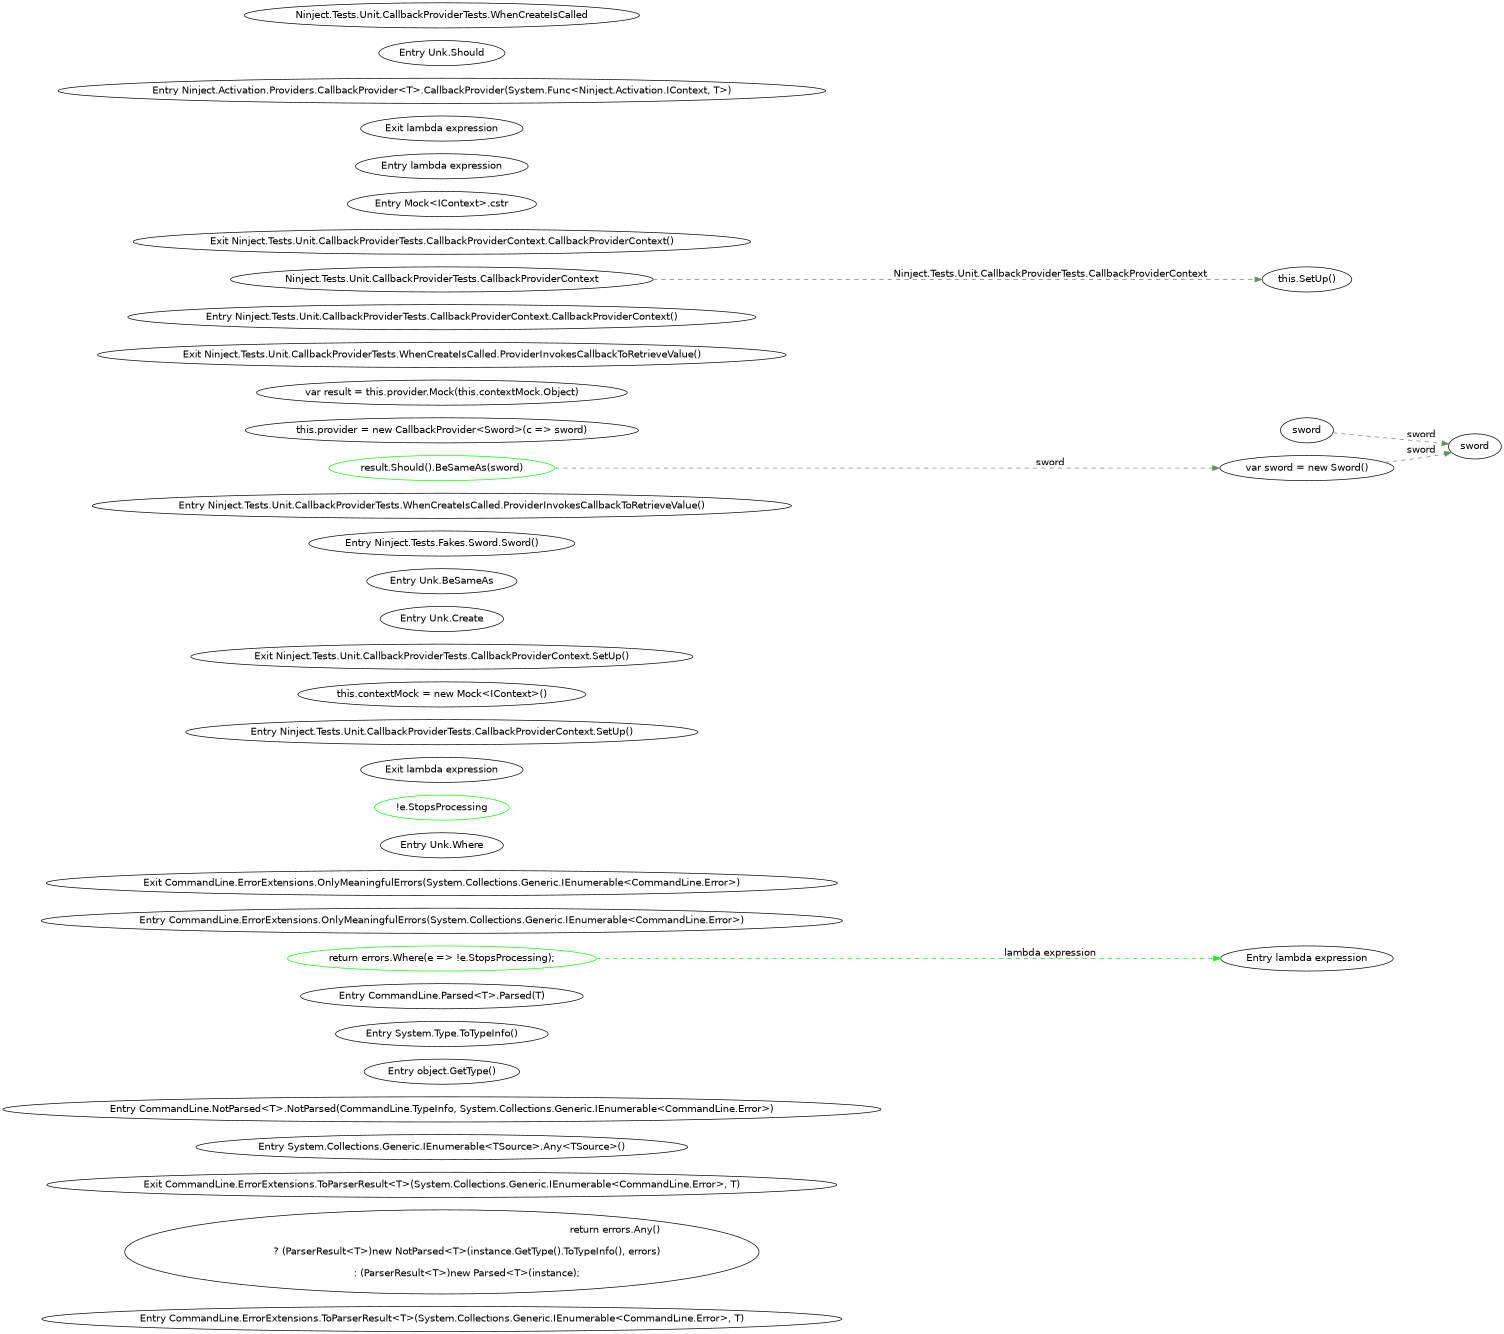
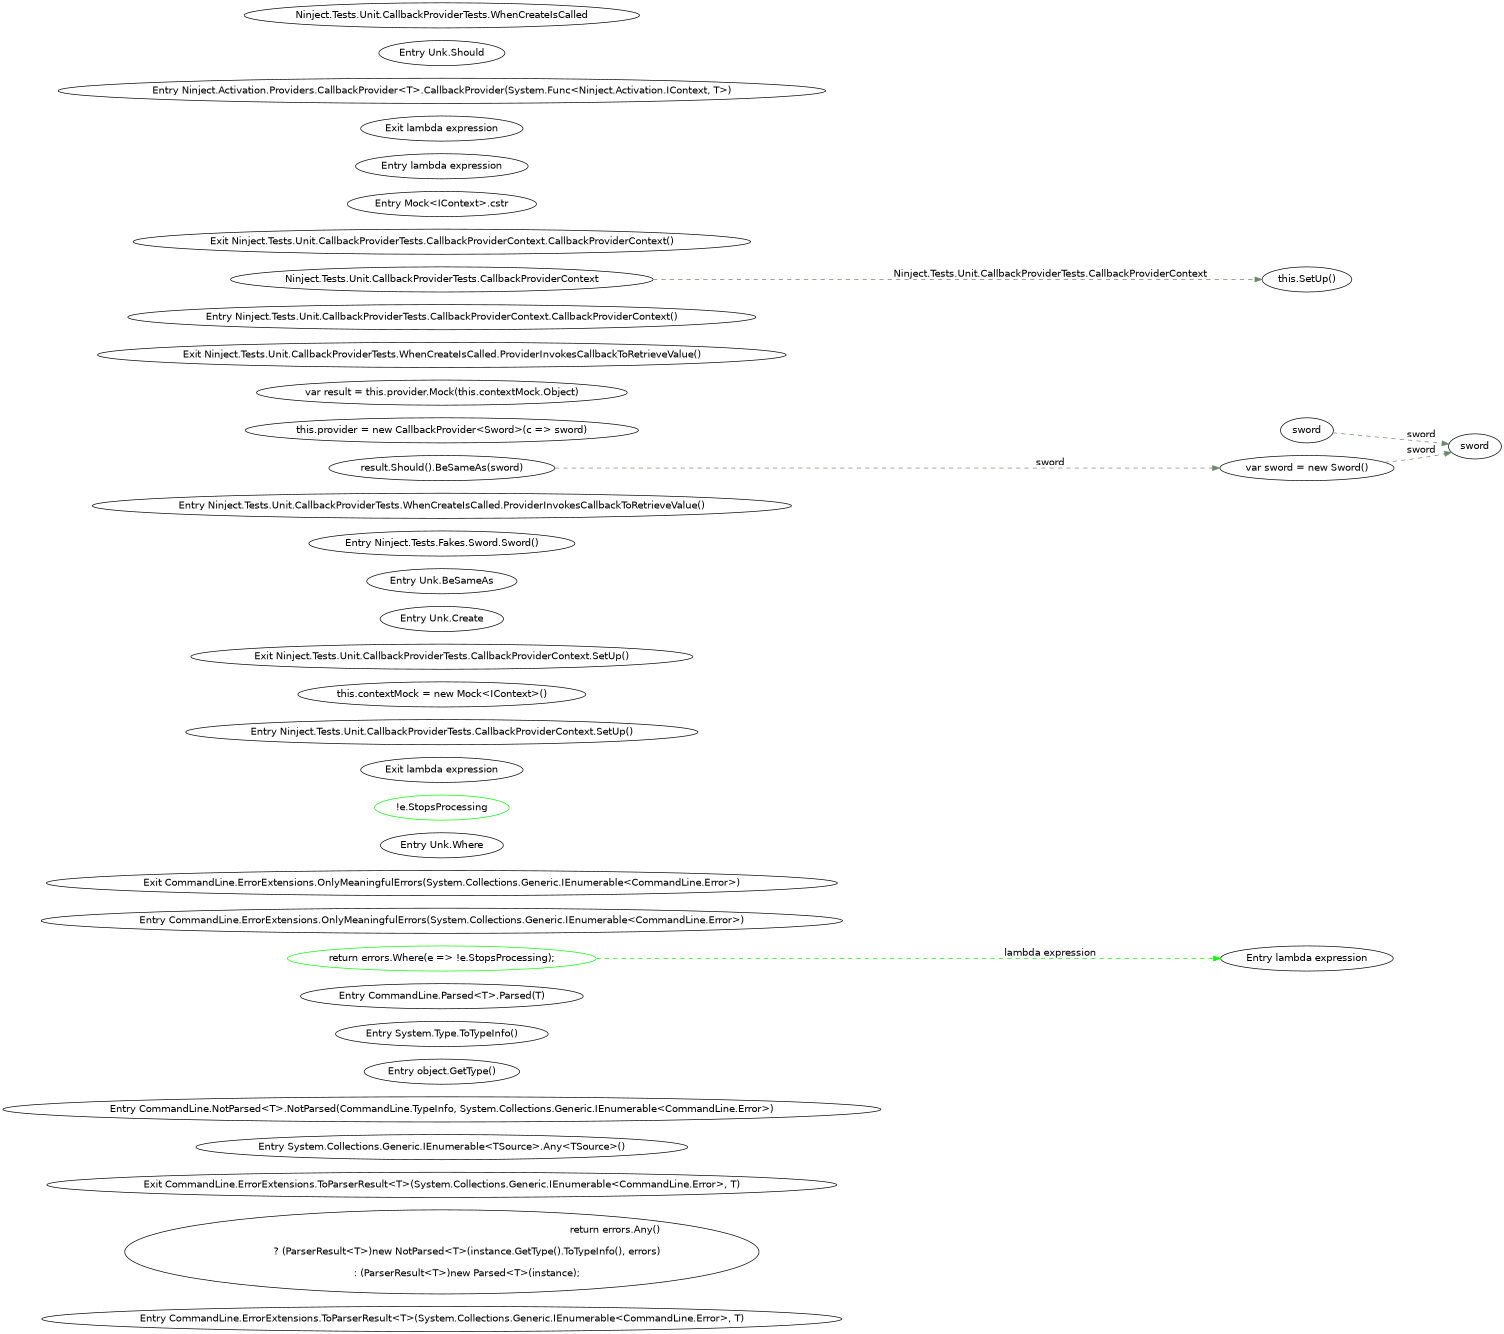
node "result.Should().BeSameAs(sword)": color green -> black
